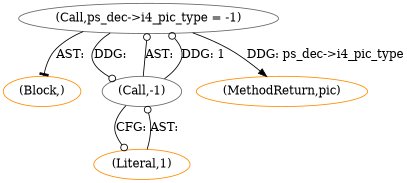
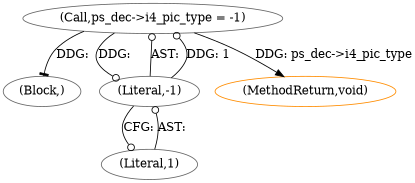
edge "(Call,ps_dec->i4_pic_type = -1)" -> "(Block,)": label "AST: " -> "DDG: "
node "(Block,)": color darkorange -> gray40
node "(Call,-1)": label "(Call,-1)" -> "(Literal,-1)"
node "(MethodReturn,pic)": label "(MethodReturn,pic)" -> "(MethodReturn,void)"
node "(Literal,1)": color darkorange -> gray40
